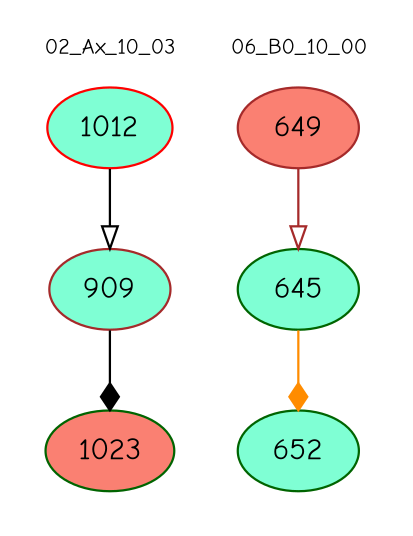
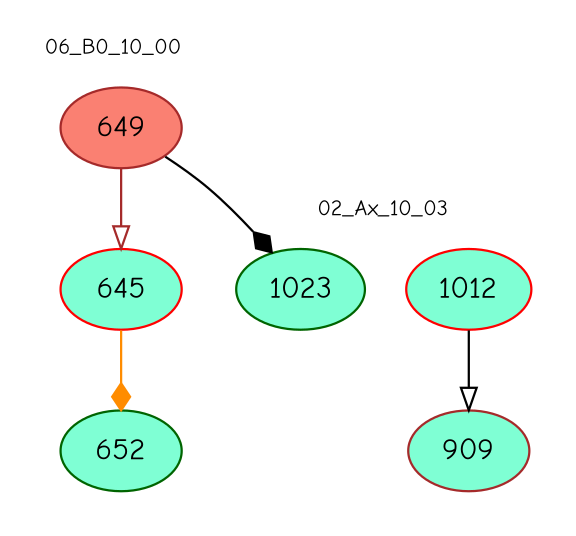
node "645": color darkgreen -> red
edge "909" -> "1023": now "649" -> "1023"
node "1023": fillcolor salmon -> aquamarine
